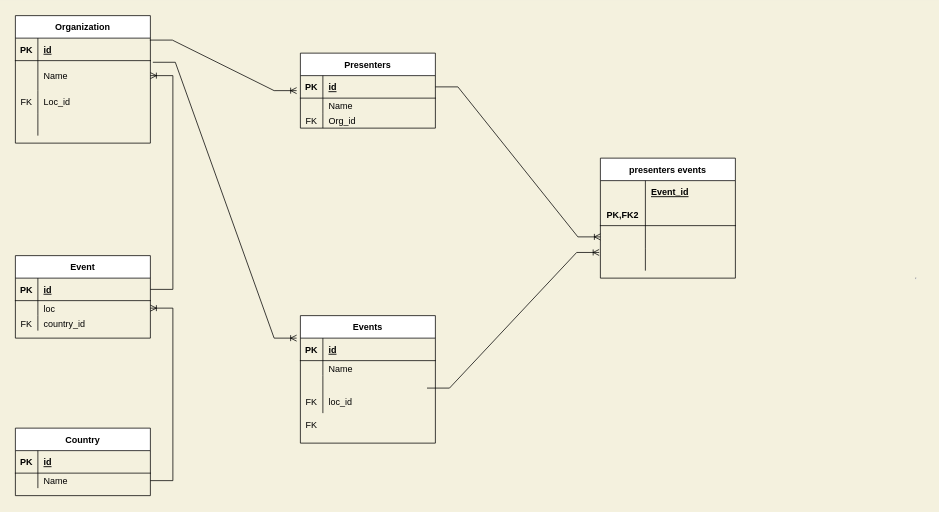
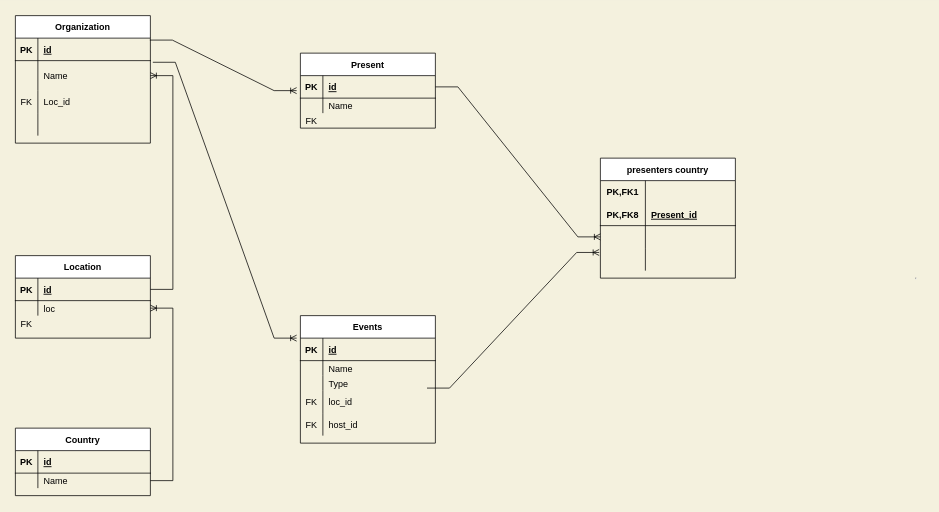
node "Presenters": label "Presenters" -> "Present"
node "Org_id": removed
node "presenters events": label "presenters events" -> "presenters country"
node "PK,FK1": added
node "Event_id": removed
node "Present_id": added
node "PK,FK2": label "PK,FK2" -> "PK,FK8"
node "Event": label "Event" -> "Location"
node "country_id": removed
node "Type": added
node "host_id": added
